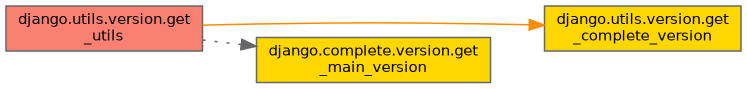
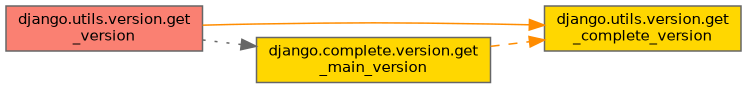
node "django.utils.version.get _utils": label "django.utils.version.get _utils" -> "django.utils.version.get _version"
edge "django.complete.version.get _main_version" -> "django.utils.version.get _complete_version": added
